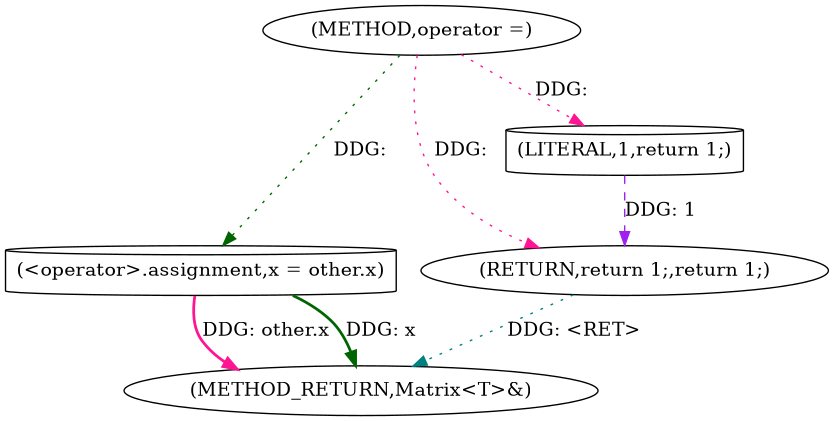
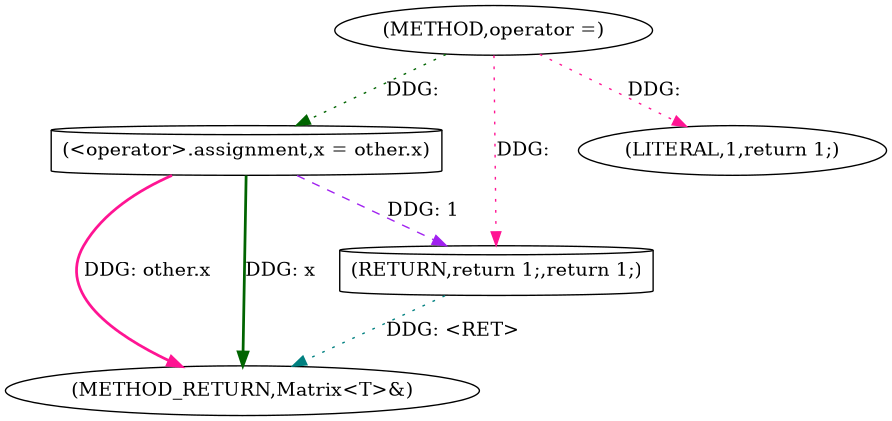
node "(LITERAL,1,return 1;)": shape cylinder -> ellipse
edge "(LITERAL,1,return 1;)" -> "(RETURN,return 1;,return 1;)": now "(<operator>.assignment,x = other.x)" -> "(RETURN,return 1;,return 1;)"
node "(RETURN,return 1;,return 1;)": shape ellipse -> cylinder
